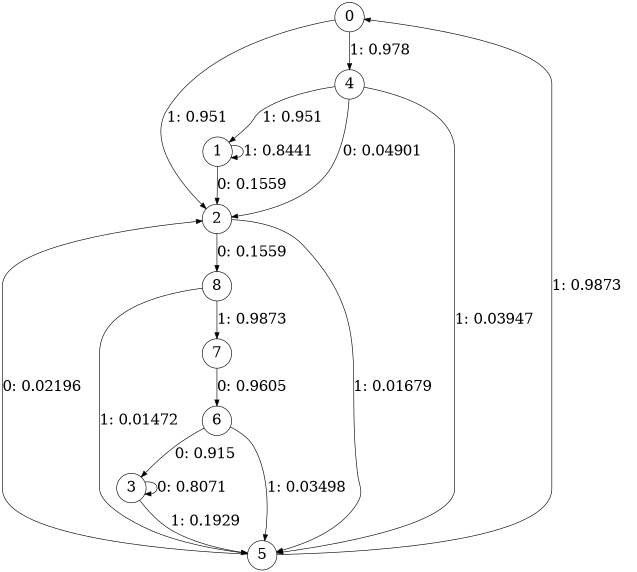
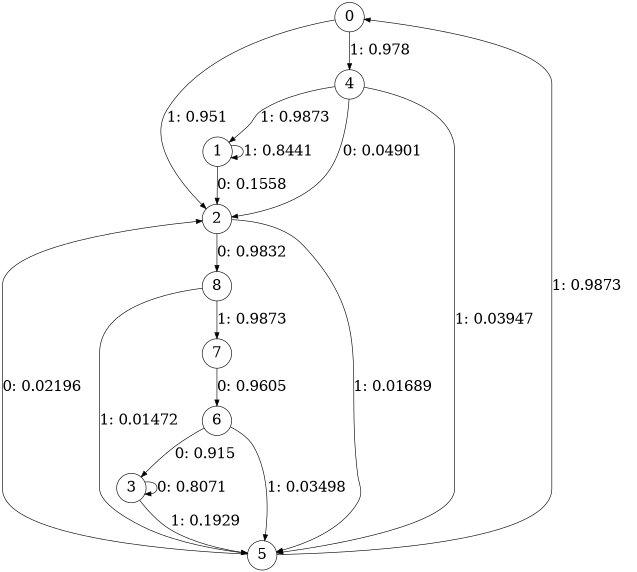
edge "4" -> "1": label "1: 0.951    " -> "1: 0.9873   "
edge "1" -> "2": label "0: 0.1559   " -> "0: 0.1558   "
edge "2" -> "8": label "0: 0.1559   " -> "0: 0.9832   "
edge "2" -> "5": label "1: 0.01679  " -> "1: 0.01689  "
